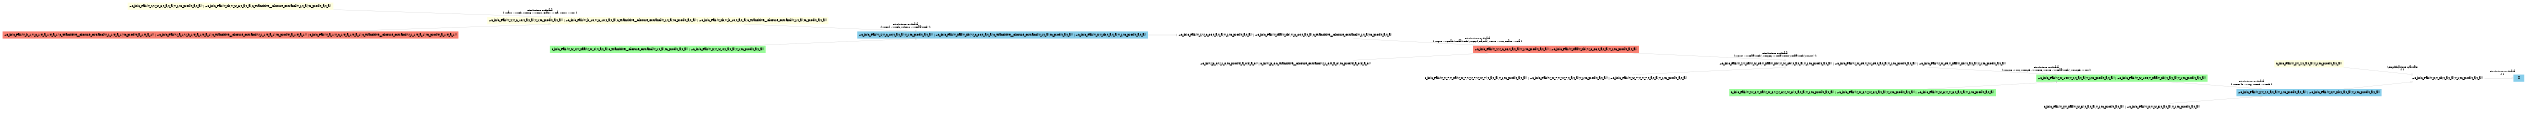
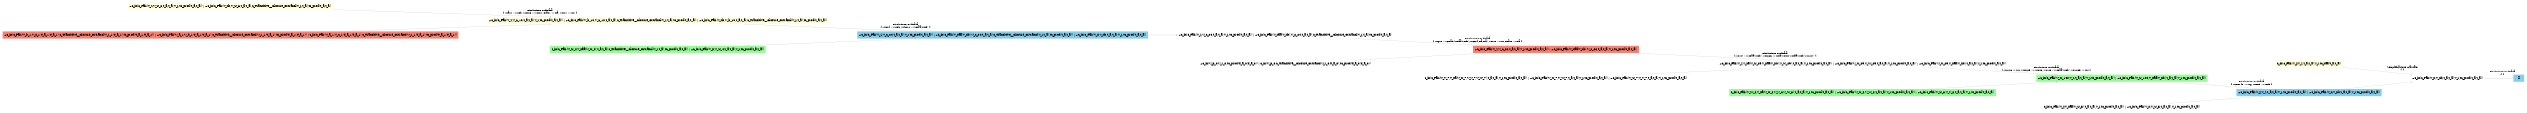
node "c_in(c_Pair(v_y,v_z,t_a,t_a),v_r,tc_prod(t_a,t_a))": label "c_in(c_Pair(v_y,v_z,t_a,t_a),v_r,tc_prod(t_a,t_a))" -> "c_in(c_Pair(v_y,v_z,t_a,t_a),v_r,tc_xaa(t_a,t_a))"
